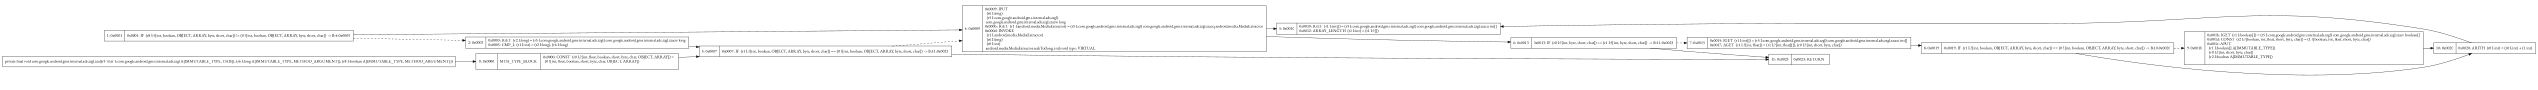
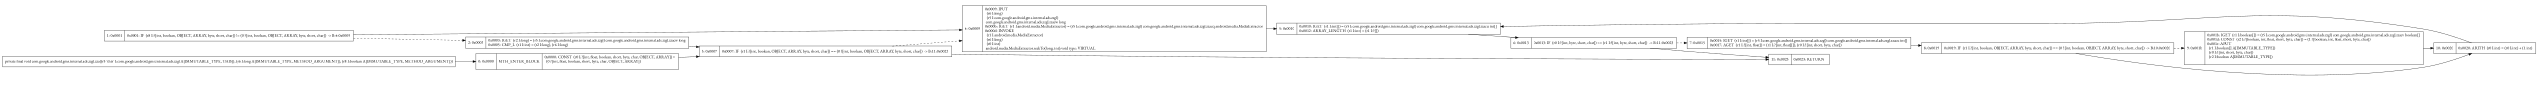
edge "4: 0x0009" -> "6: 0x0013": now "5: 0x0010" -> "6: 0x0013"
node "0: 0x0000": text "MTH_TYPE_BLOCK" -> "MTH_ENTER_BLOCK"
